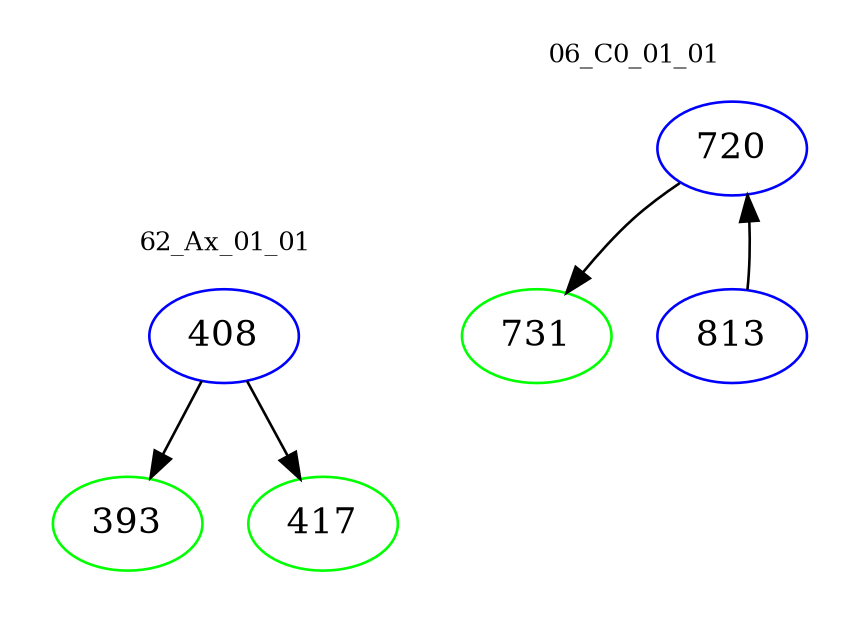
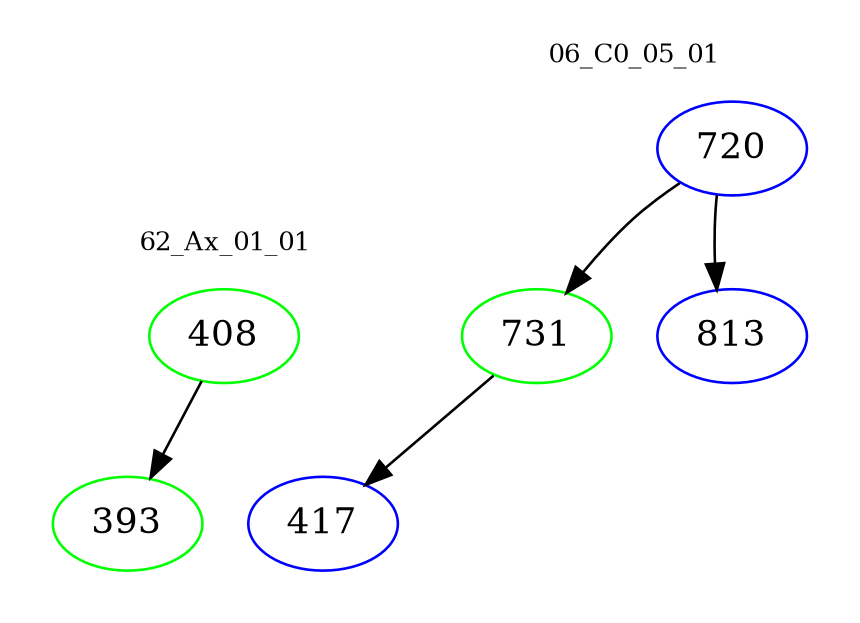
cluster "06_C0_01_01": label "06_C0_01_01" -> "06_C0_05_01"
edge "813" -> "720": reversed
node "408": color blue -> green
edge "408" -> "417": now "731" -> "417"
node "417": color green -> blue
